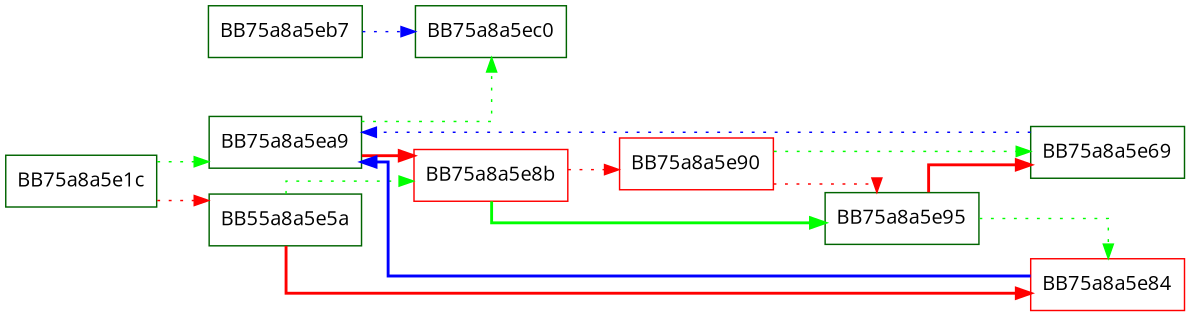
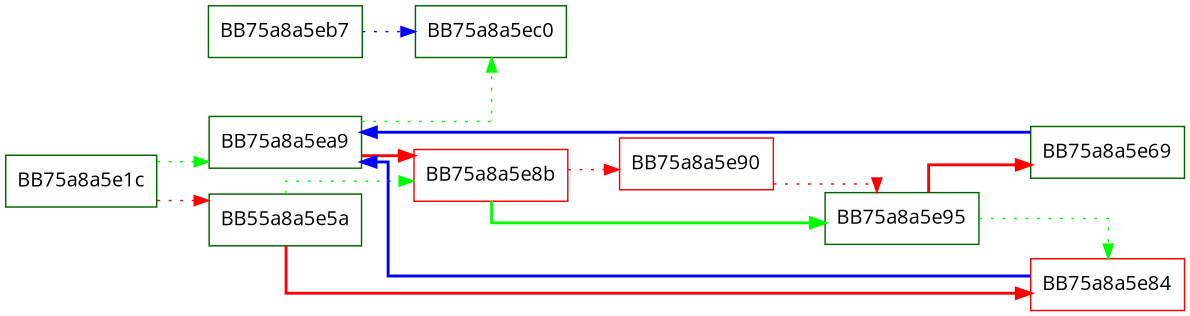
edge "BB75a8a5e69" -> "BB75a8a5ea9": style dotted -> bold
edge "BB75a8a5e90" -> "BB75a8a5e69": removed
